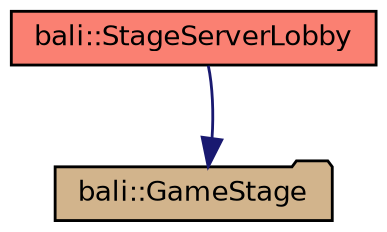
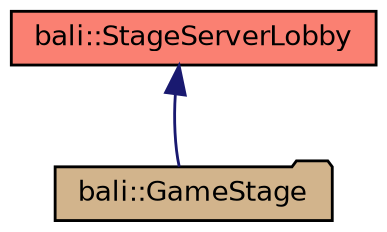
edge "bali::StageServerLobby" -> "bali::GameStage": reversed
